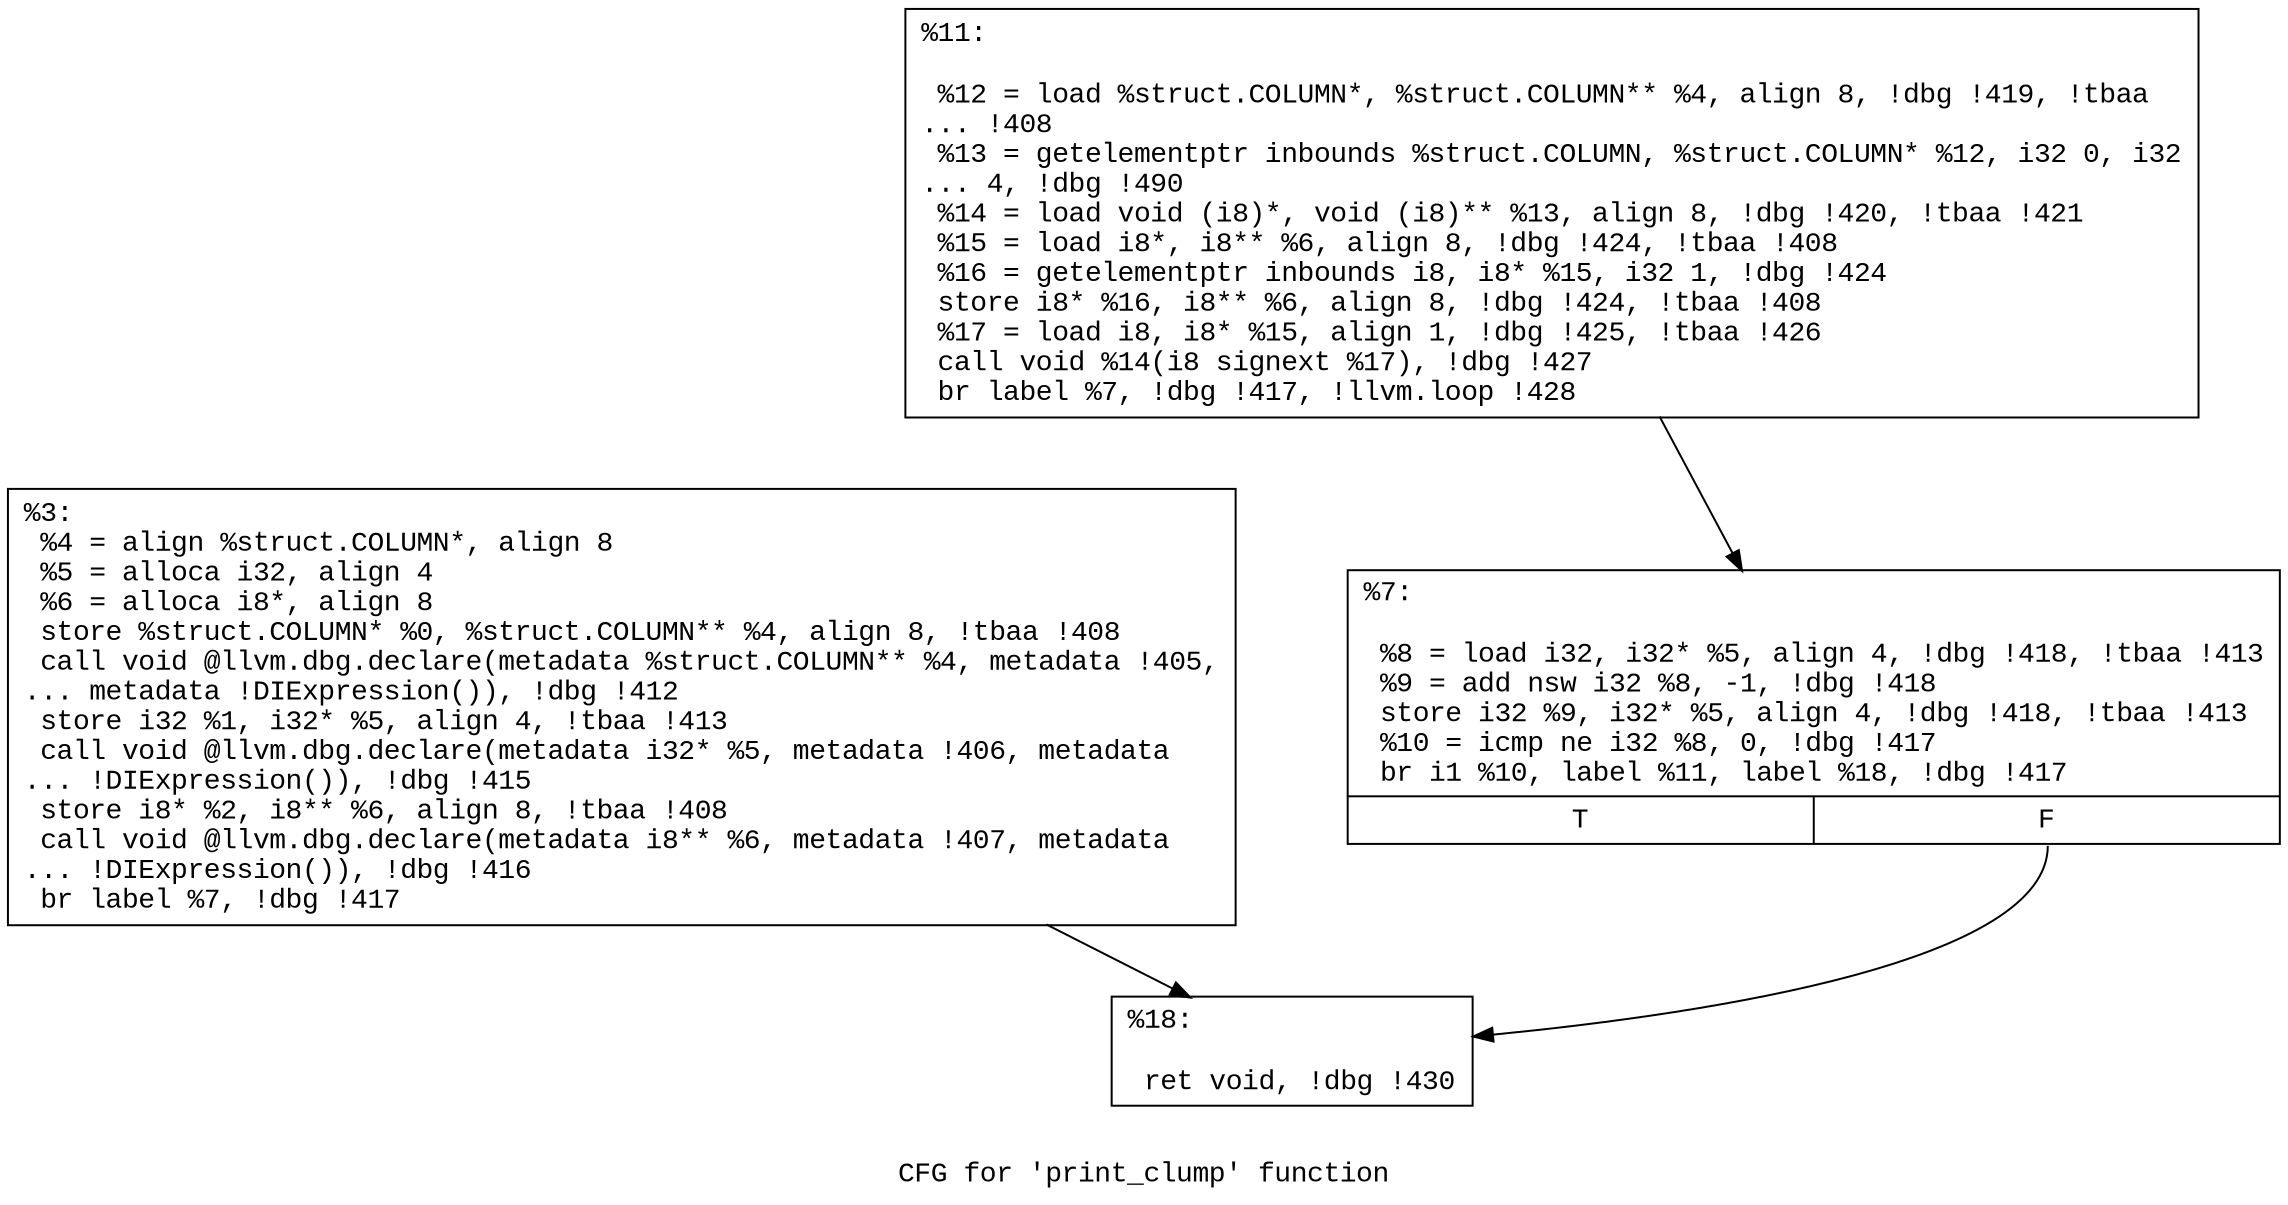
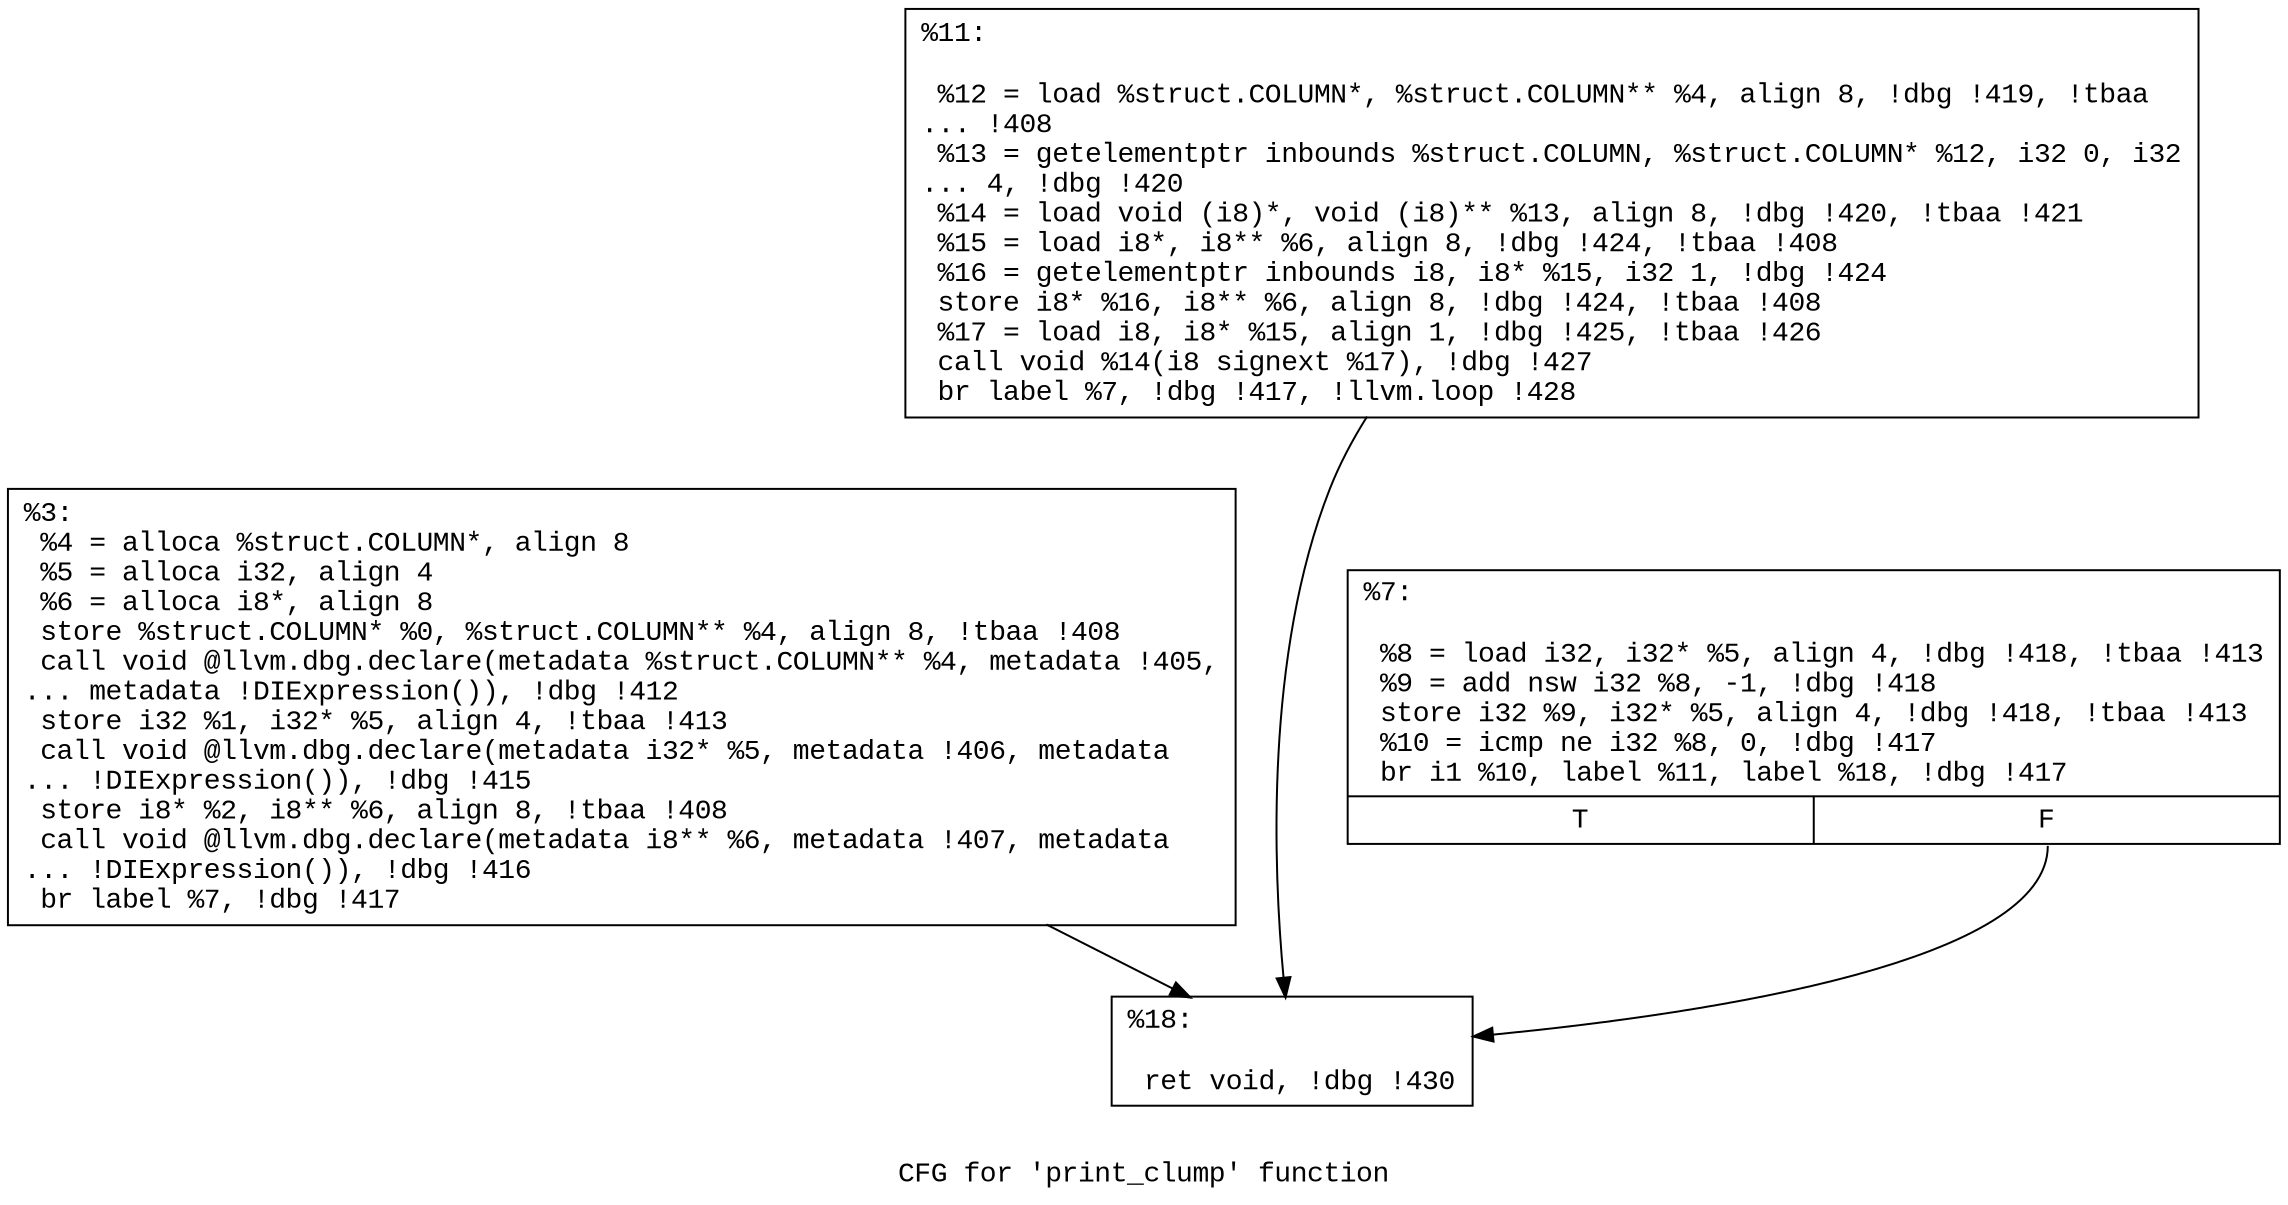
node "%11:": text "... 4, !dbg !490" -> "... 4, !dbg !420"
edge "%11:" -> "%7:": now "%11:" -> "%18:"
node "%3:": text "%4 = align %struct.COLUMN*, align 8" -> "%4 = alloca %struct.COLUMN*, align 8"
